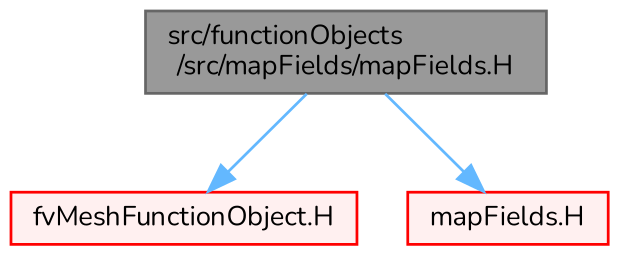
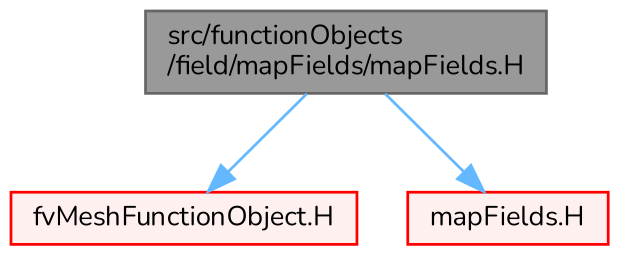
node "src/functionObjects /src/mapFields/mapFields.H": label "src/functionObjects /src/mapFields/mapFields.H" -> "src/functionObjects /field/mapFields/mapFields.H"
